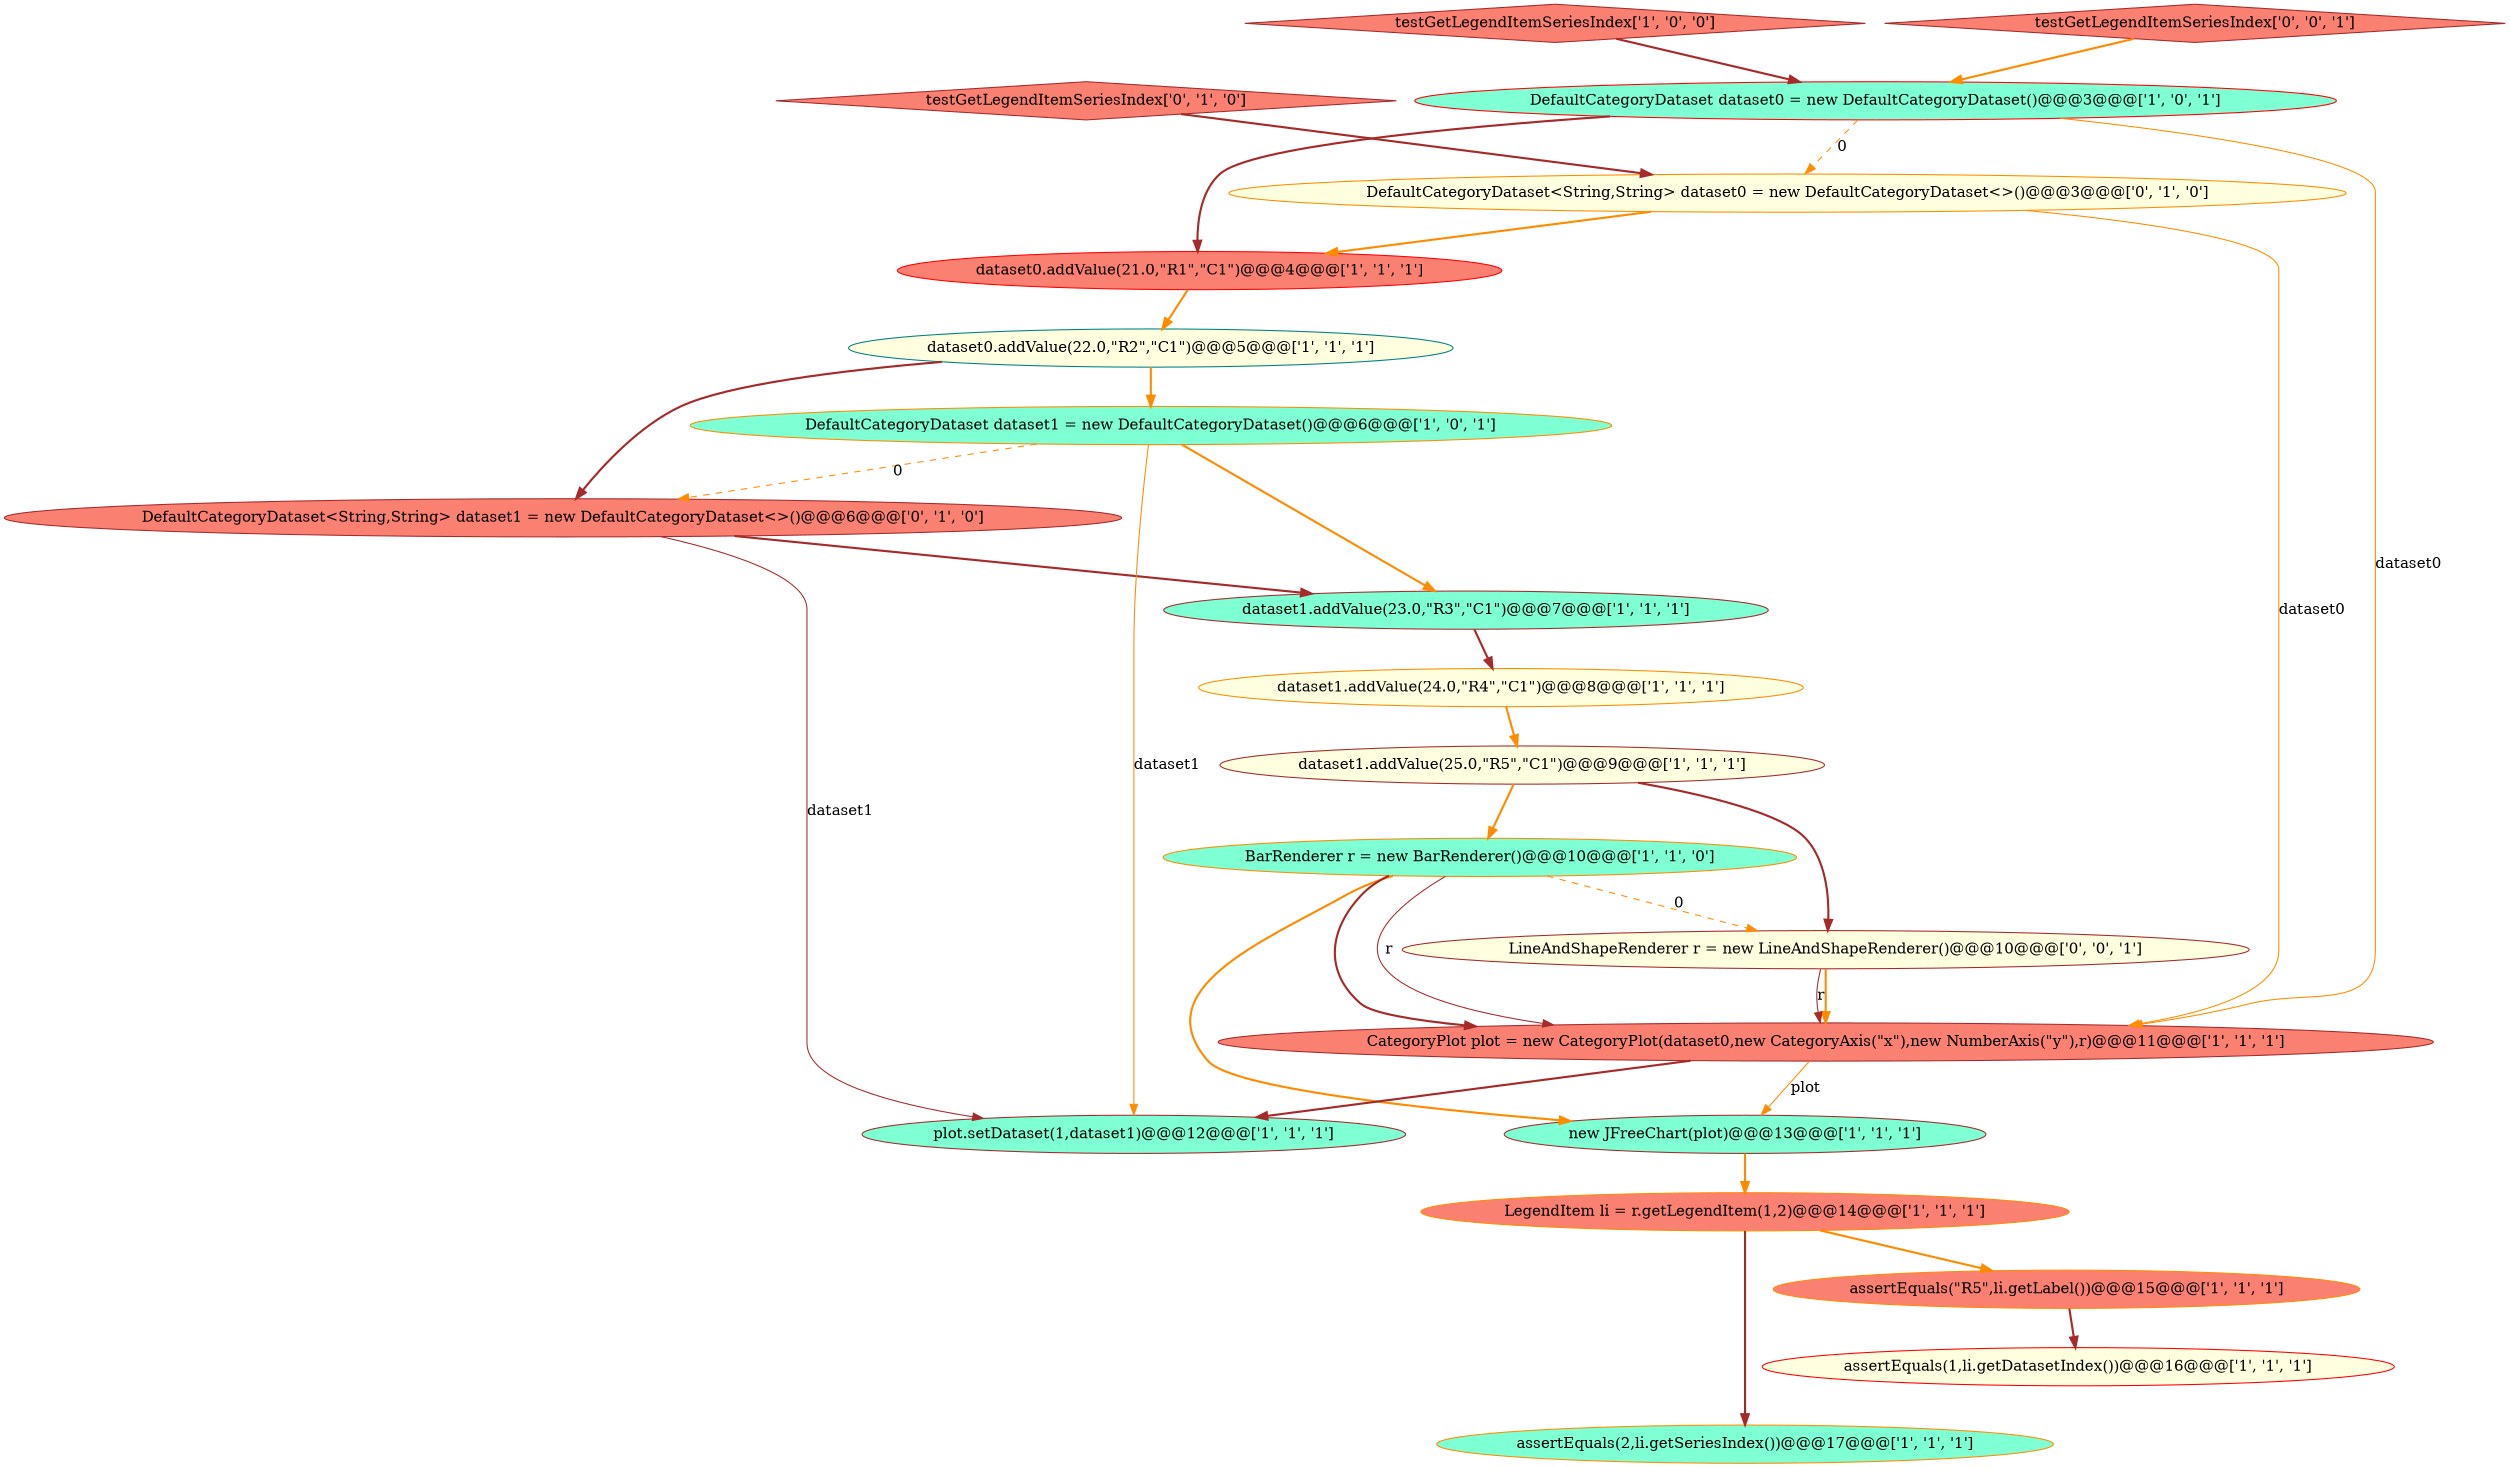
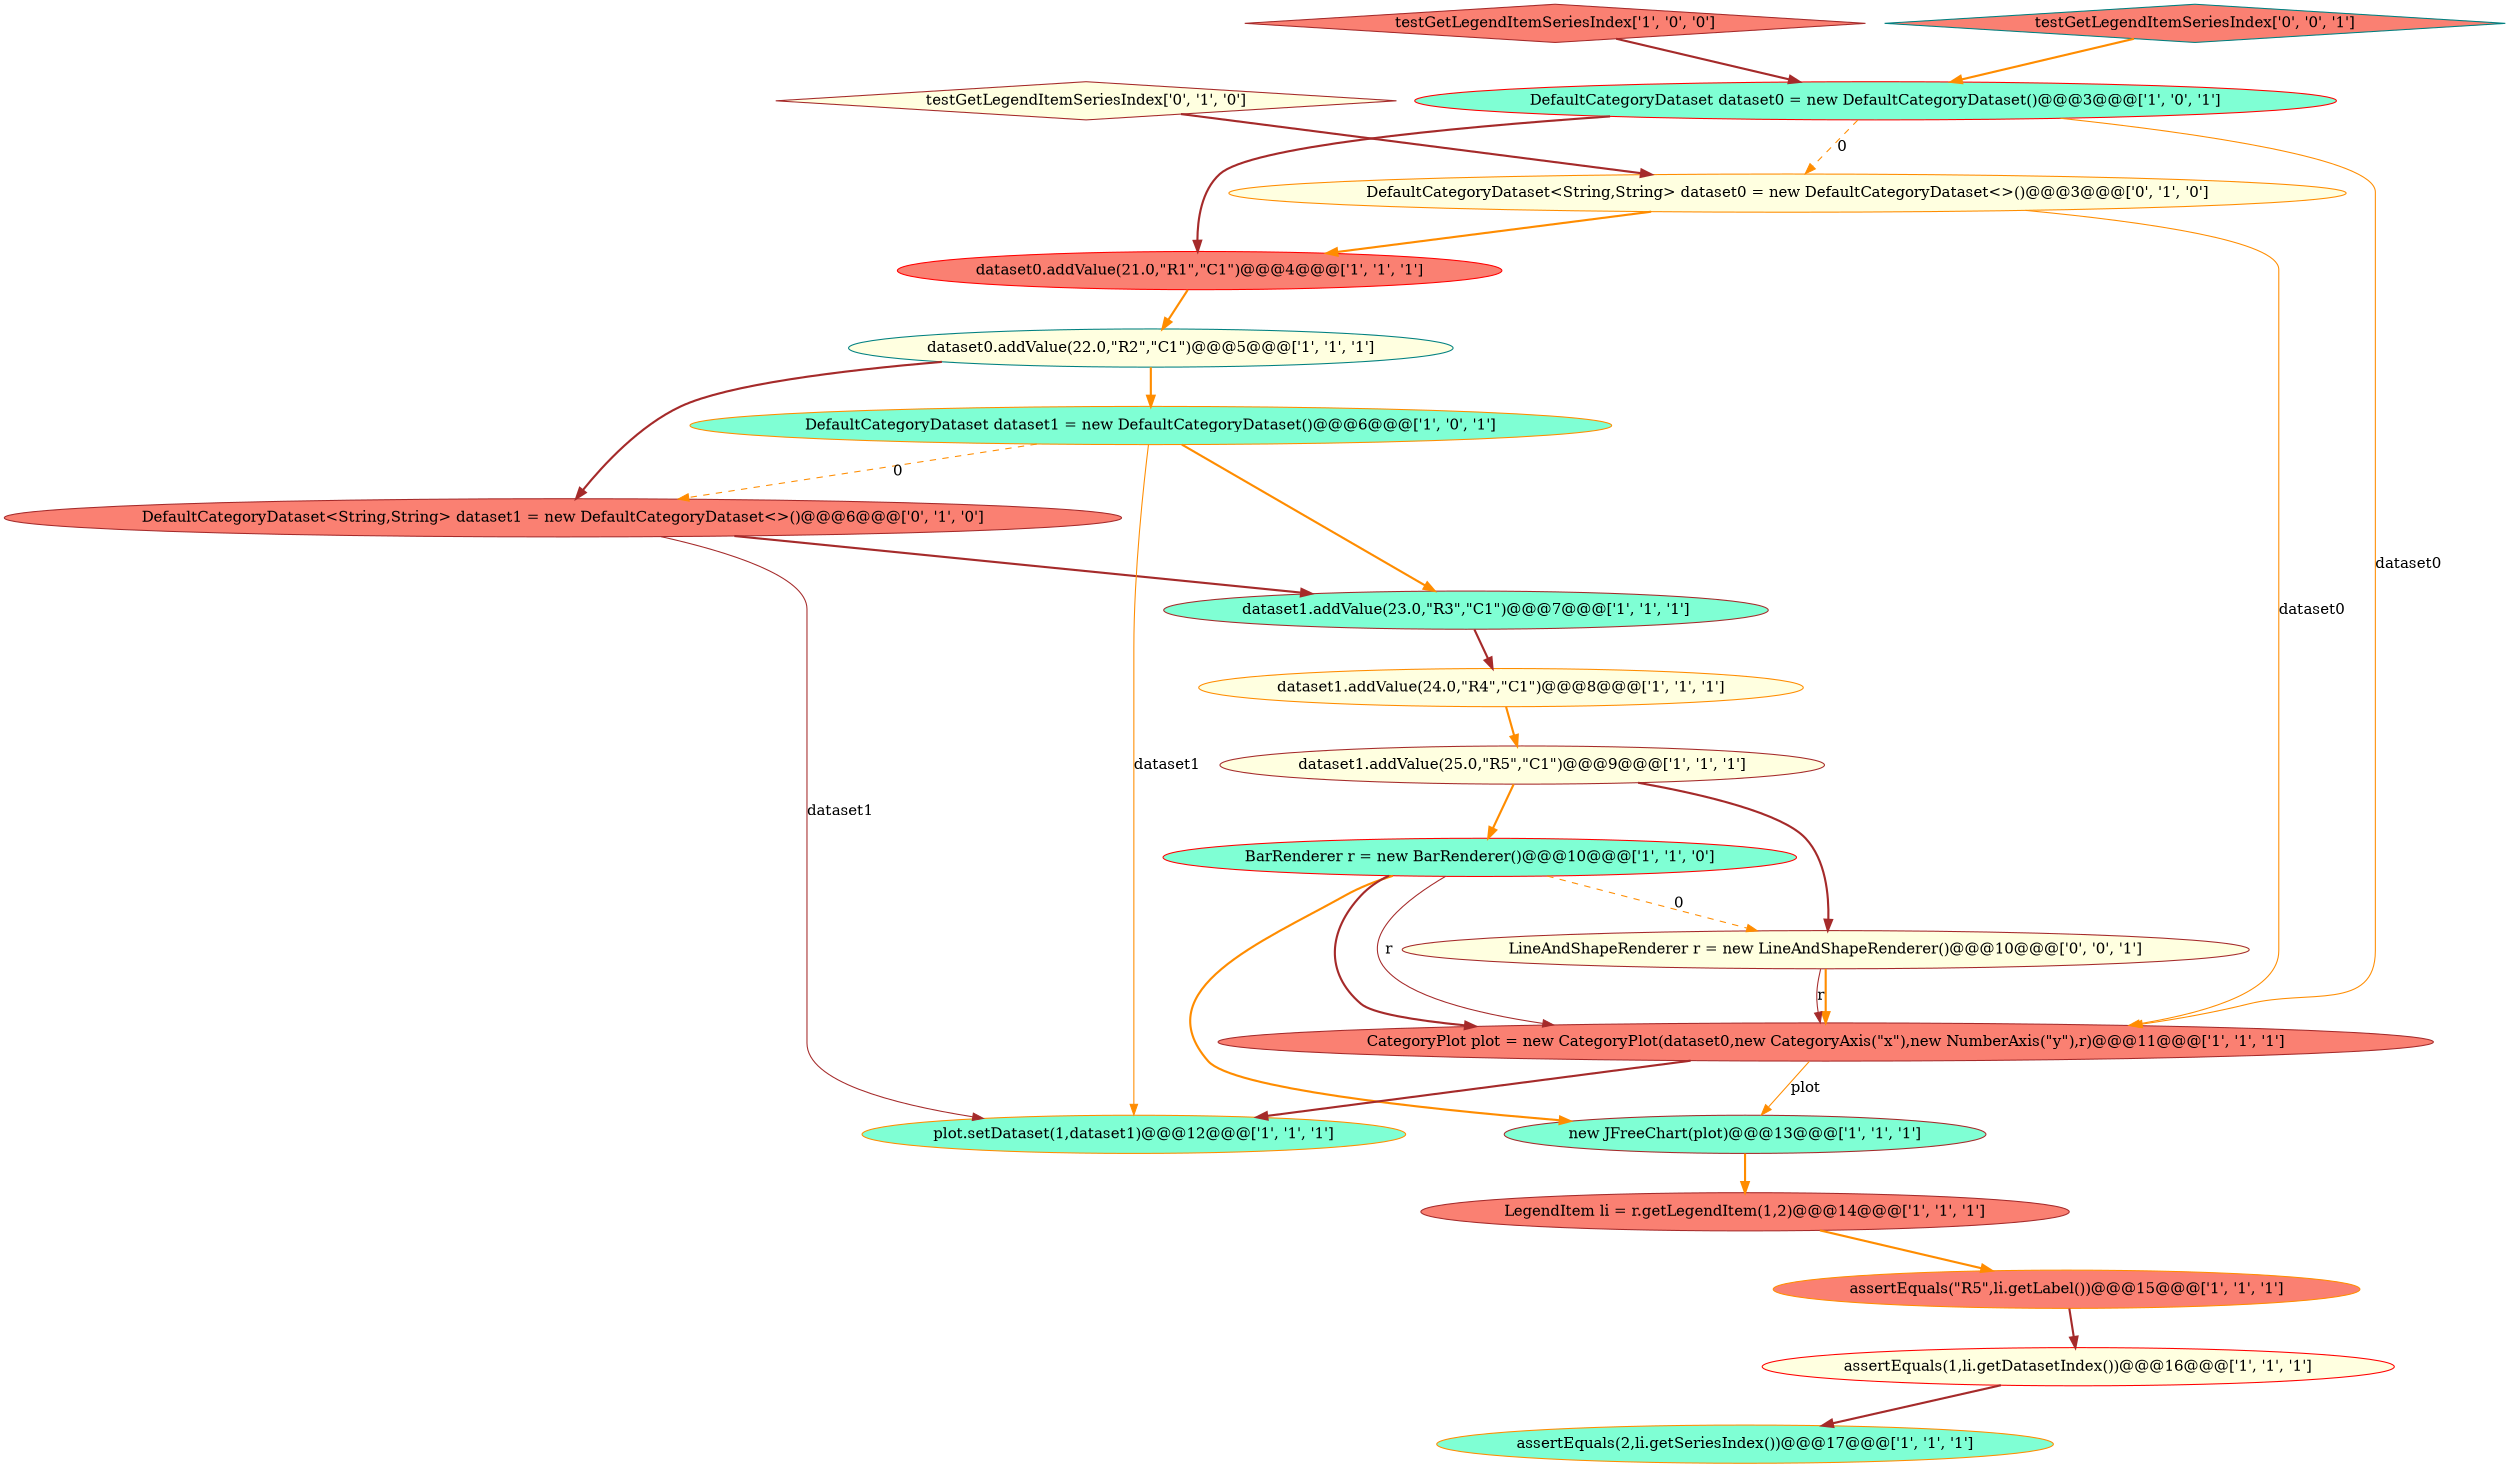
node "testGetLegendItemSeriesIndex['0', '0', '1']": color brown -> teal
node "testGetLegendItemSeriesIndex['0', '1', '0']": fillcolor salmon -> lightyellow
node "BarRenderer r = new BarRenderer()@@@10@@@['1', '1', '0']": color darkorange -> red
node "plot.setDataset(1,dataset1)@@@12@@@['1', '1', '1']": color brown -> darkorange
node "LegendItem li = r.getLegendItem(1,2)@@@14@@@['1', '1', '1']": color darkorange -> brown
edge "LegendItem li = r.getLegendItem(1,2)@@@14@@@['1', '1', '1']" -> "assertEquals(2,li.getSeriesIndex())@@@17@@@['1', '1', '1']": now "assertEquals(1,li.getDatasetIndex())@@@16@@@['1', '1', '1']" -> "assertEquals(2,li.getSeriesIndex())@@@17@@@['1', '1', '1']"
